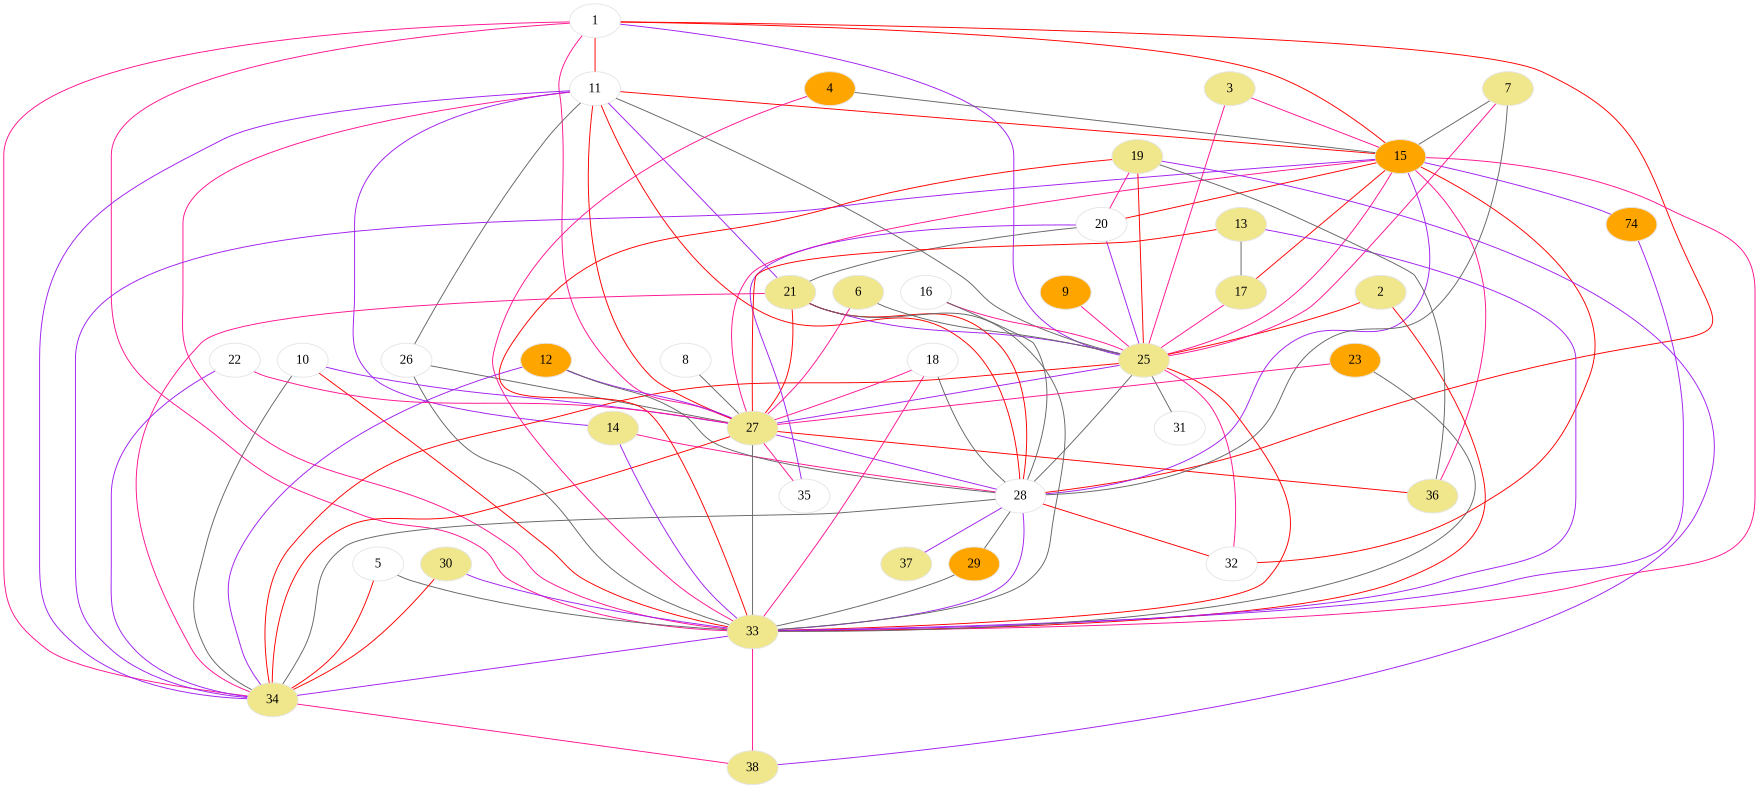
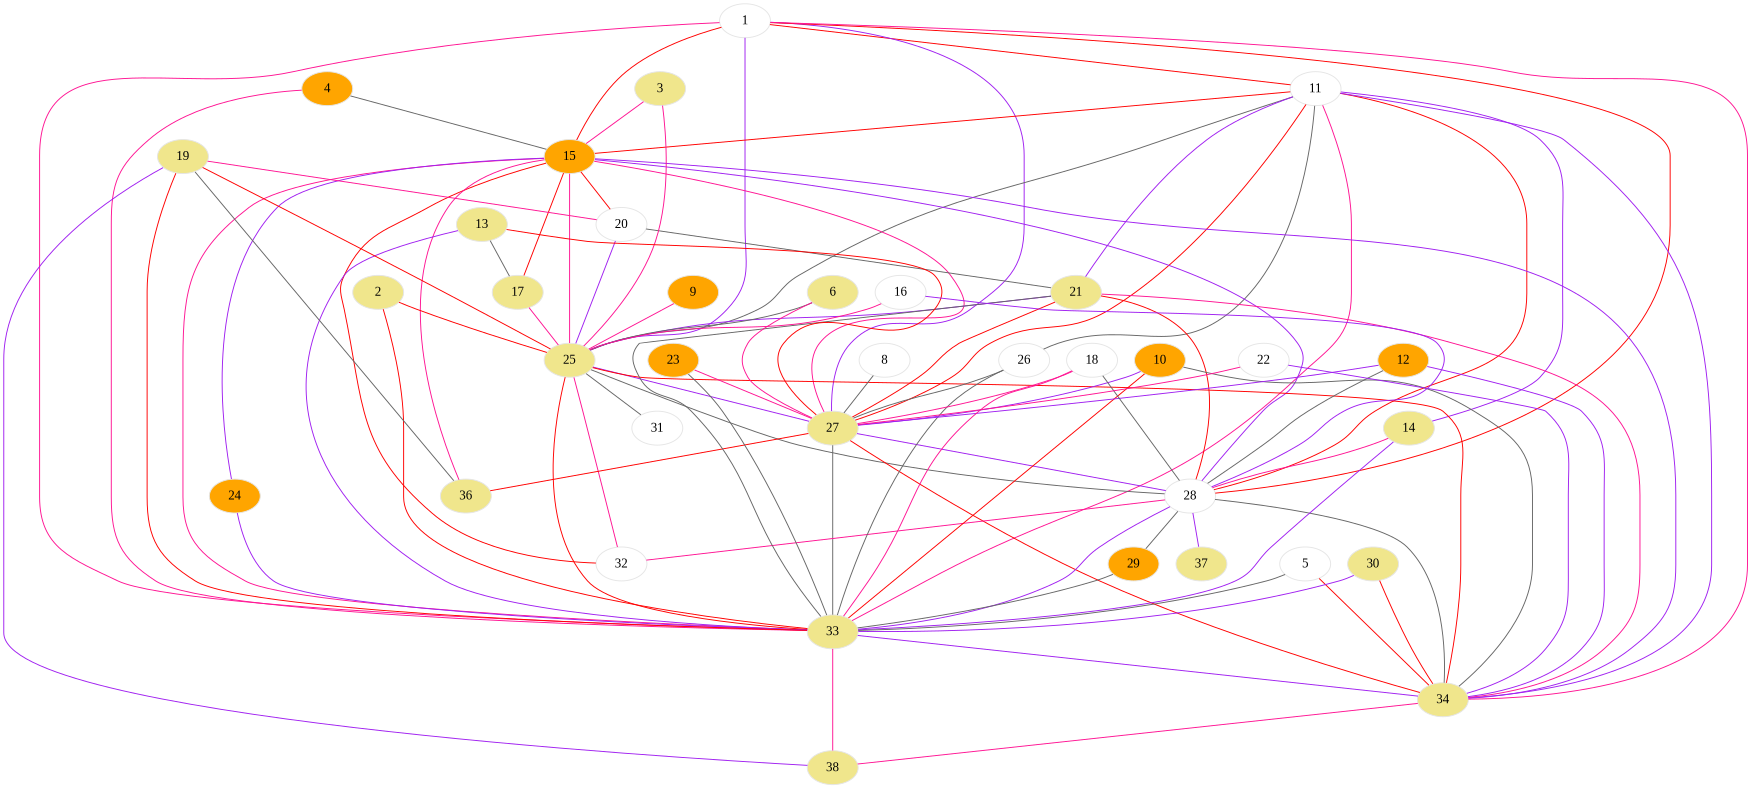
node "7": removed
node "74": label "74" -> "24"
edge "1" -- "27": color deeppink -> purple
edge "16" -- "28": color gray40 -> purple
node "10": fillcolor white -> orange
node "35": removed
edge "28" -- "32": color red -> deeppink
